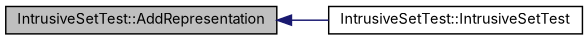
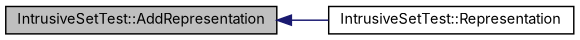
node "IntrusiveSetTest::IntrusiveSetTest": label "IntrusiveSetTest::IntrusiveSetTest" -> "IntrusiveSetTest::Representation"
